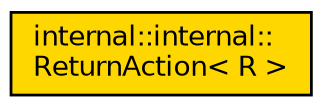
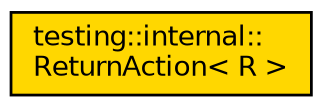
node "internal::internal:: ReturnAction< R >": label "internal::internal:: ReturnAction< R >" -> "testing::internal:: ReturnAction< R >"
